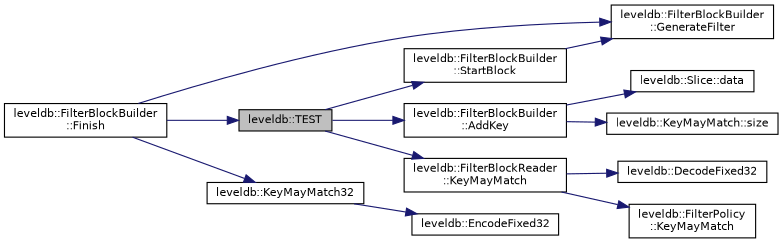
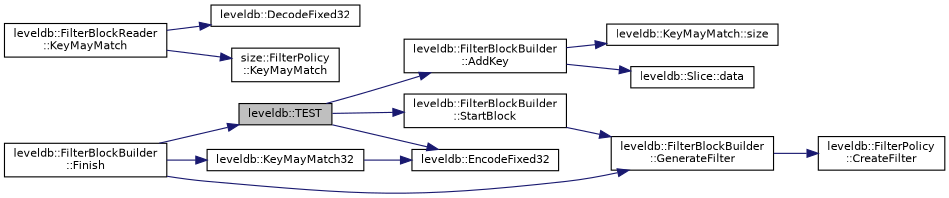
edge "leveldb::TEST" -> "leveldb::FilterBlockReader ::KeyMayMatch": now "leveldb::TEST" -> "leveldb::EncodeFixed32"
node "leveldb::FilterPolicy ::CreateFilter": added
node "leveldb::FilterPolicy ::KeyMayMatch": label "leveldb::FilterPolicy ::KeyMayMatch" -> "size::FilterPolicy ::KeyMayMatch"
